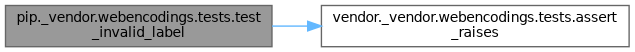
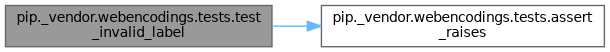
node "vendor._vendor.webencodings.tests.assert _raises": label "vendor._vendor.webencodings.tests.assert _raises" -> "pip._vendor.webencodings.tests.assert _raises"
